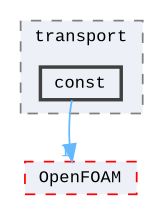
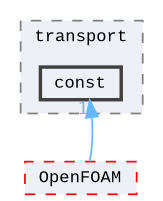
edge "const" -> "OpenFOAM": reversed
